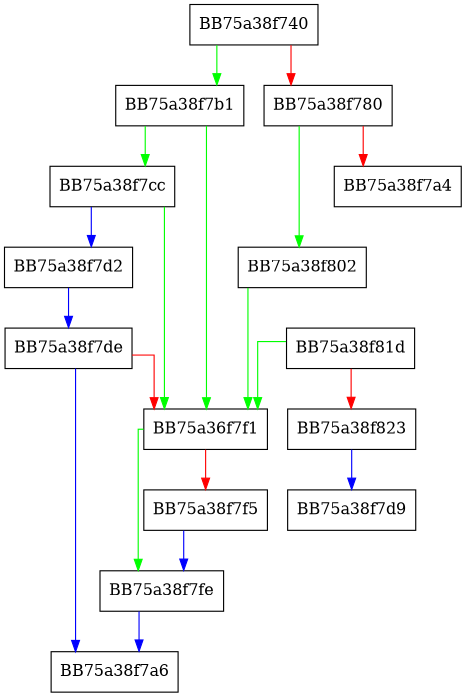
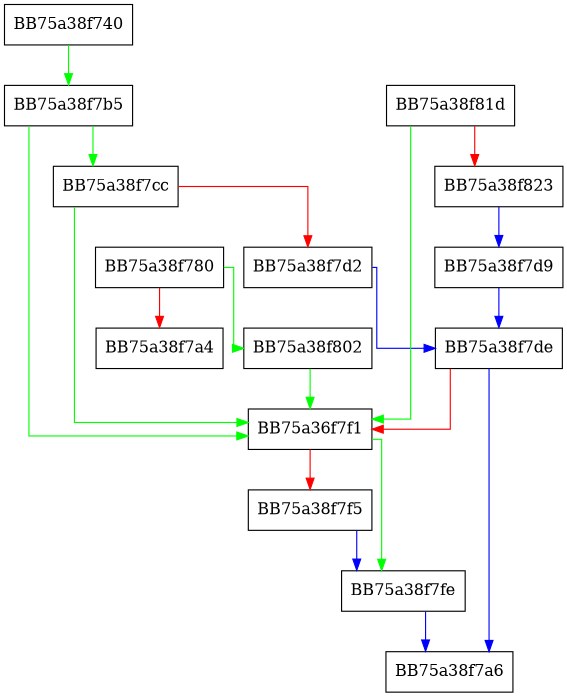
edge "BB75a38f740" -> "BB75a38f780": removed
node "BB75a38f7b1": label "BB75a38f7b1" -> "BB75a38f7b5"
edge "BB75a38f7cc" -> "BB75a38f7d2": color blue -> red
edge "BB75a38f7d9" -> "BB75a38f7de": added
